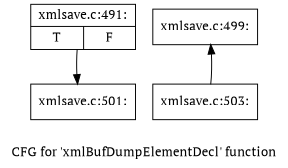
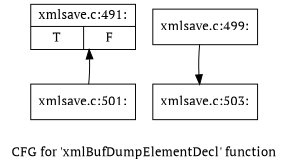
edge "xmlsave.c:491:" -> "xmlsave.c:501:": reversed
edge "xmlsave.c:503:" -> "xmlsave.c:499:": reversed
